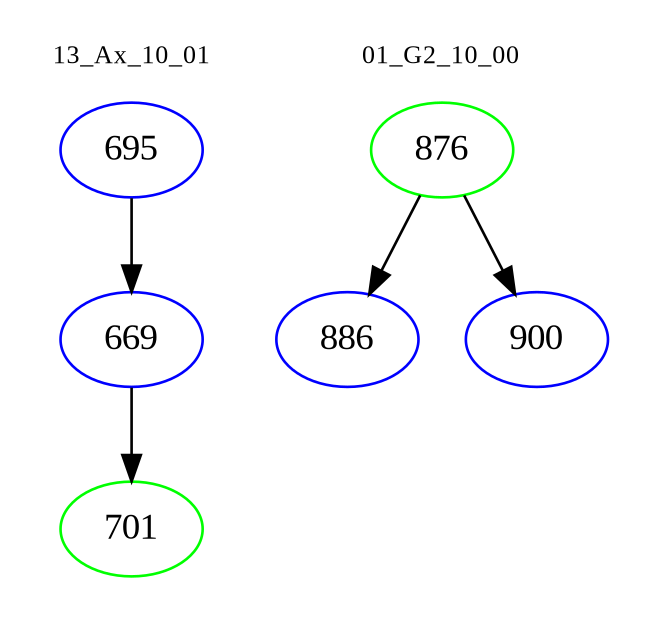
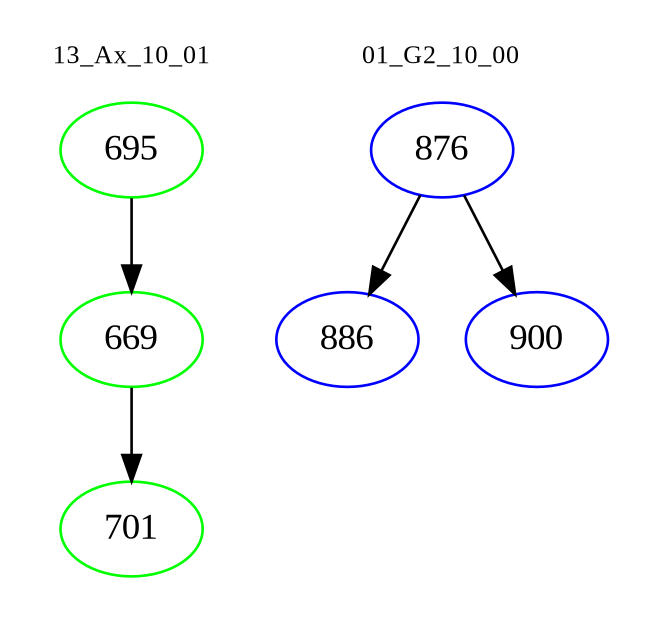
node "695": color blue -> green
node "876": color green -> blue
node "669": color blue -> green
